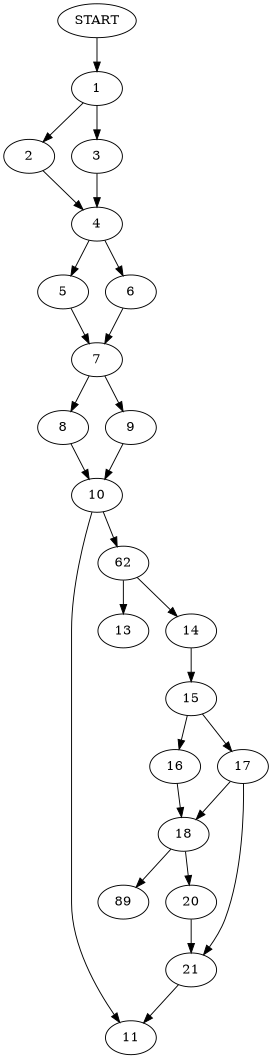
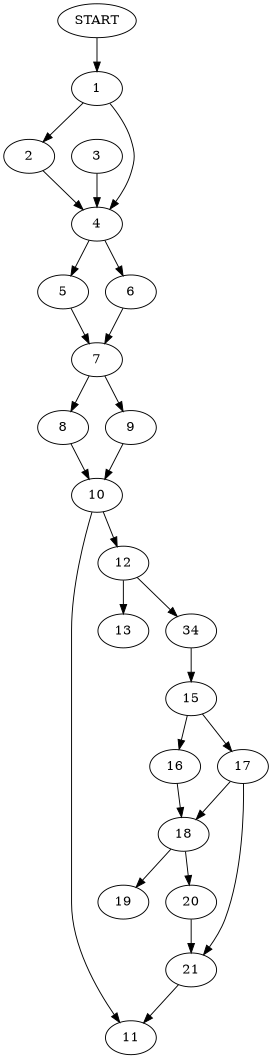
edge "1" -> "3": now "1" -> "4"
node "62": label "62" -> "12"
node "14": label "14" -> "34"
node "89": label "89" -> "19"
